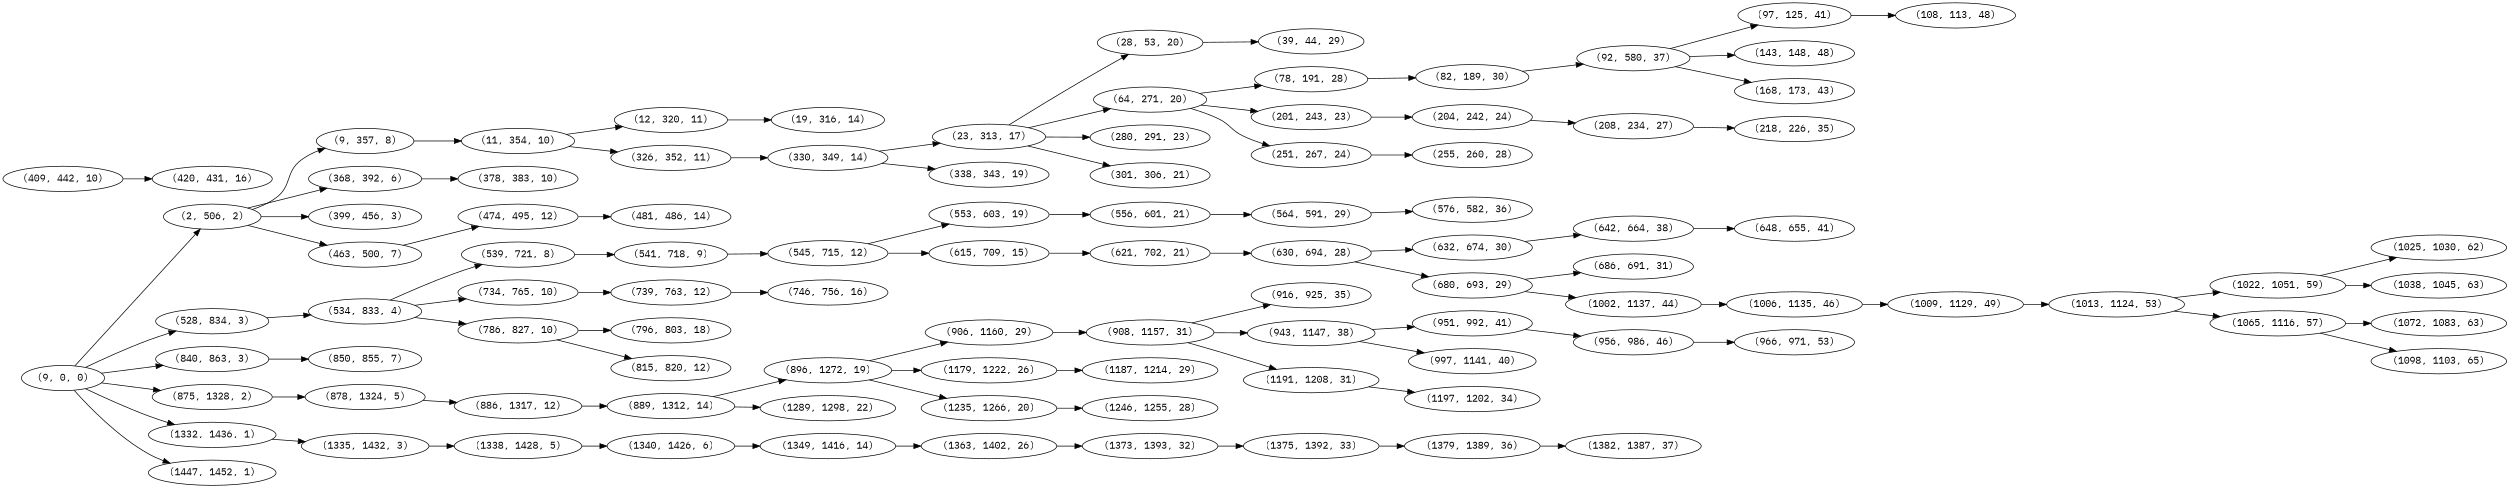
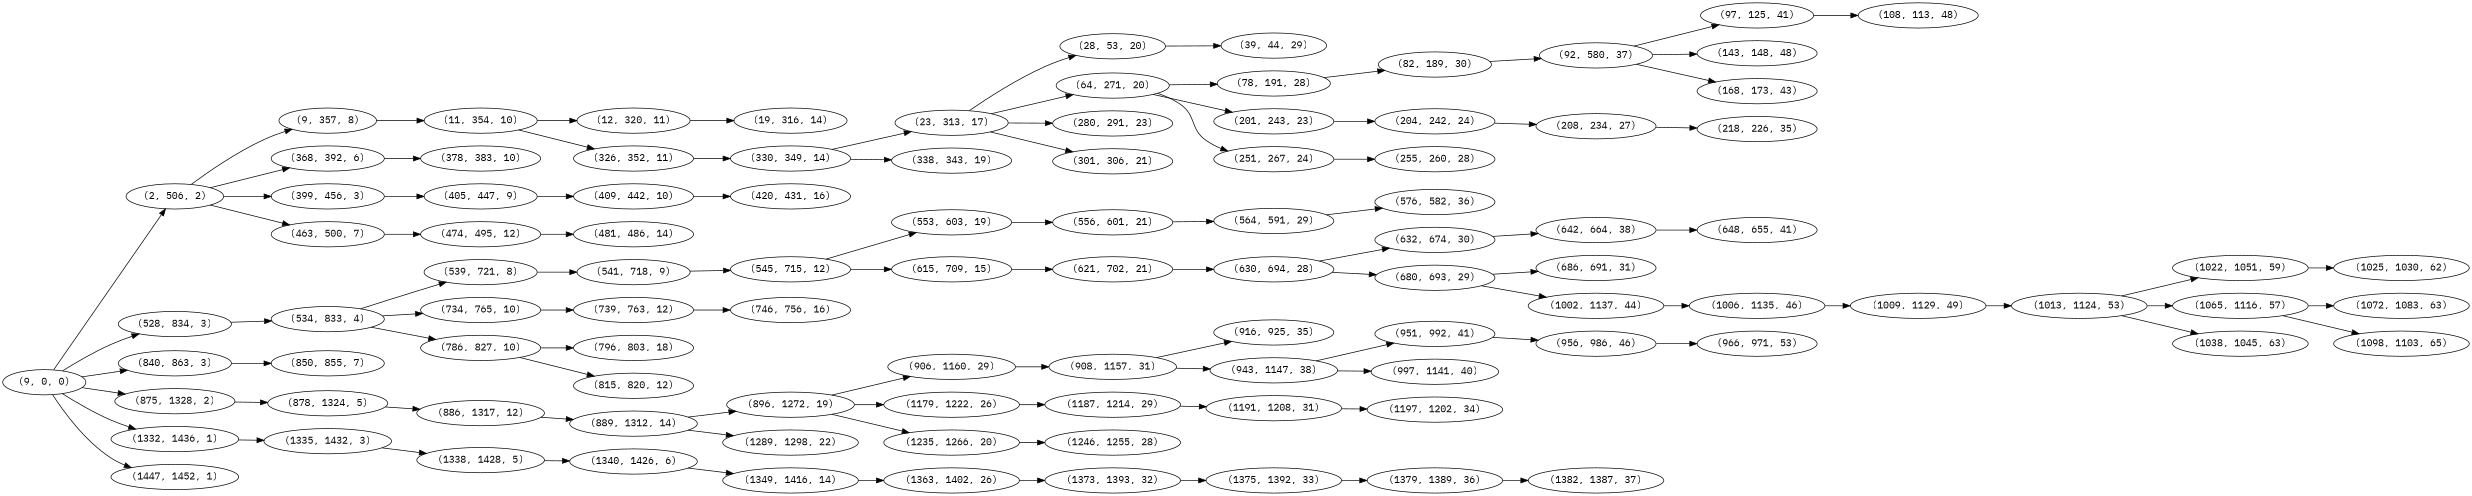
node "(405, 447, 9)": added
edge "(1022, 1051, 59)" -> "(1038, 1045, 63)": now "(1013, 1124, 53)" -> "(1038, 1045, 63)"
edge "(908, 1157, 31)" -> "(1191, 1208, 31)": now "(1187, 1214, 29)" -> "(1191, 1208, 31)"
